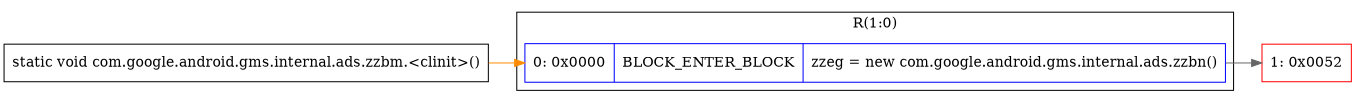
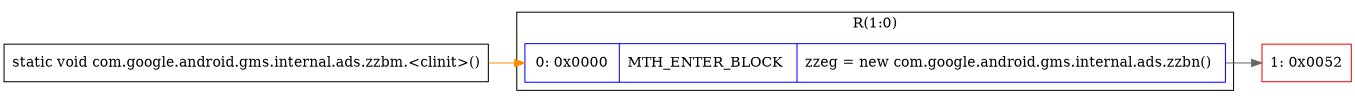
node "0: 0x0000": text "BLOCK_ENTER_BLOCK" -> "MTH_ENTER_BLOCK"
